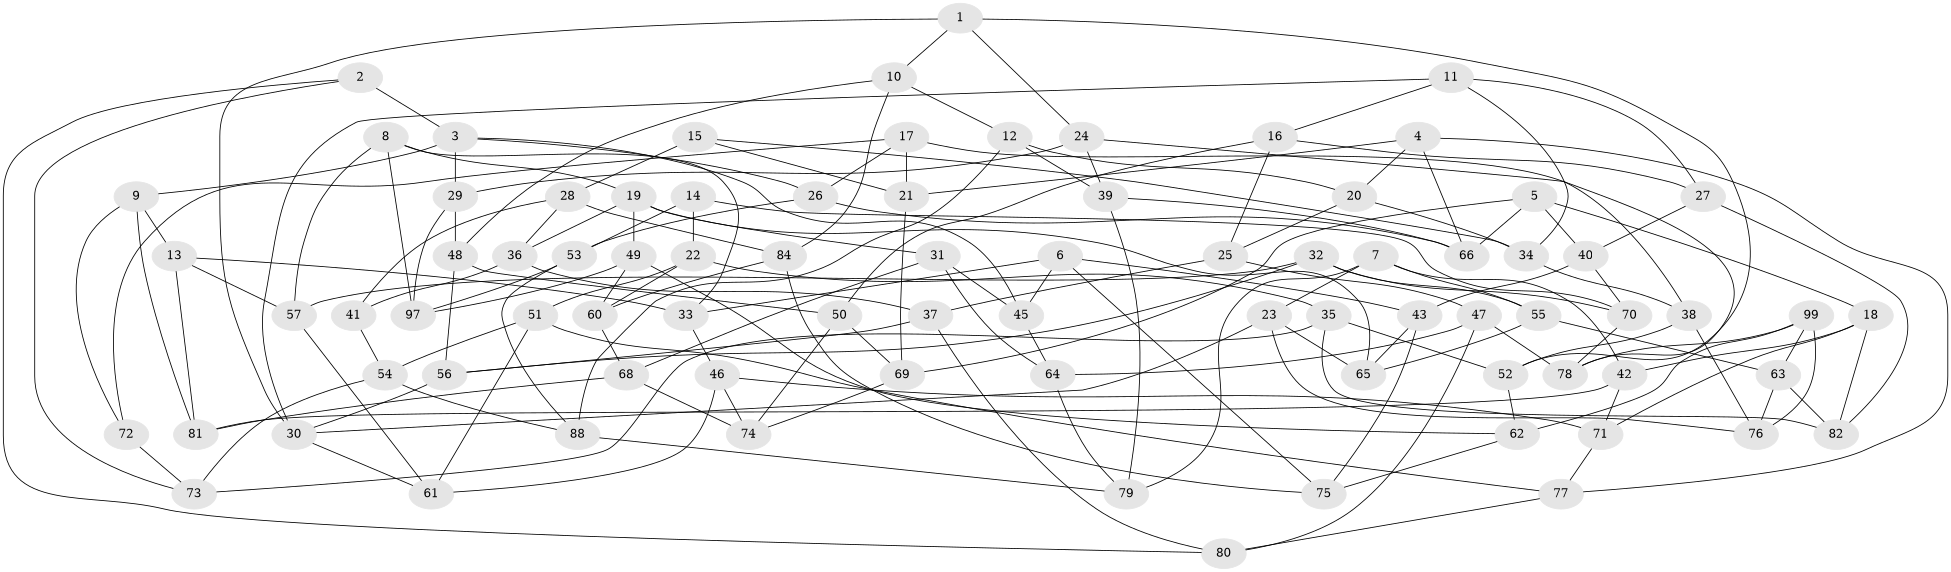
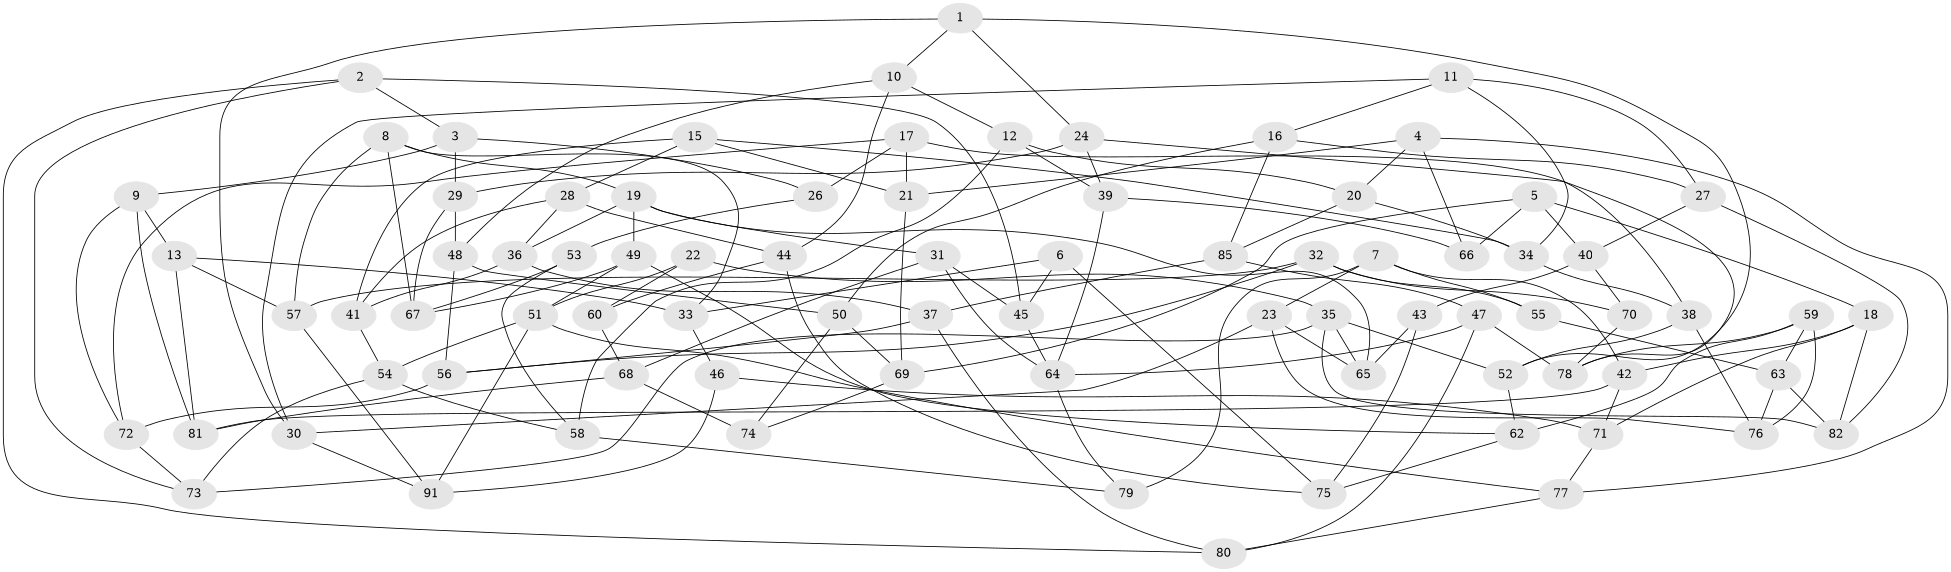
edge "15" -- "41": added
edge "3" -- "45": now "2" -- "45"
node "14": removed
edge "26" -- "66": removed
node "84": label "84" -> "44"
node "25": label "25" -> "85"
edge "6" -- "43": removed
edge "49" -- "60": now "49" -- "51"
node "97": label "97" -> "67"
node "99": label "99" -> "59"
edge "39" -- "79": now "39" -- "64"
edge "55" -- "65": now "35" -- "65"
edge "46" -- "74": removed
edge "56" -- "30": now "56" -- "72"
node "88": label "88" -> "58"
node "61": label "61" -> "91"
